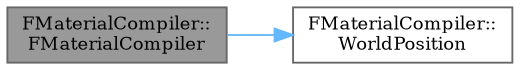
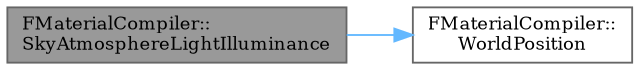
node "FMaterialCompiler:: FMaterialCompiler": label "FMaterialCompiler:: FMaterialCompiler" -> "FMaterialCompiler:: SkyAtmosphereLightIlluminance"
